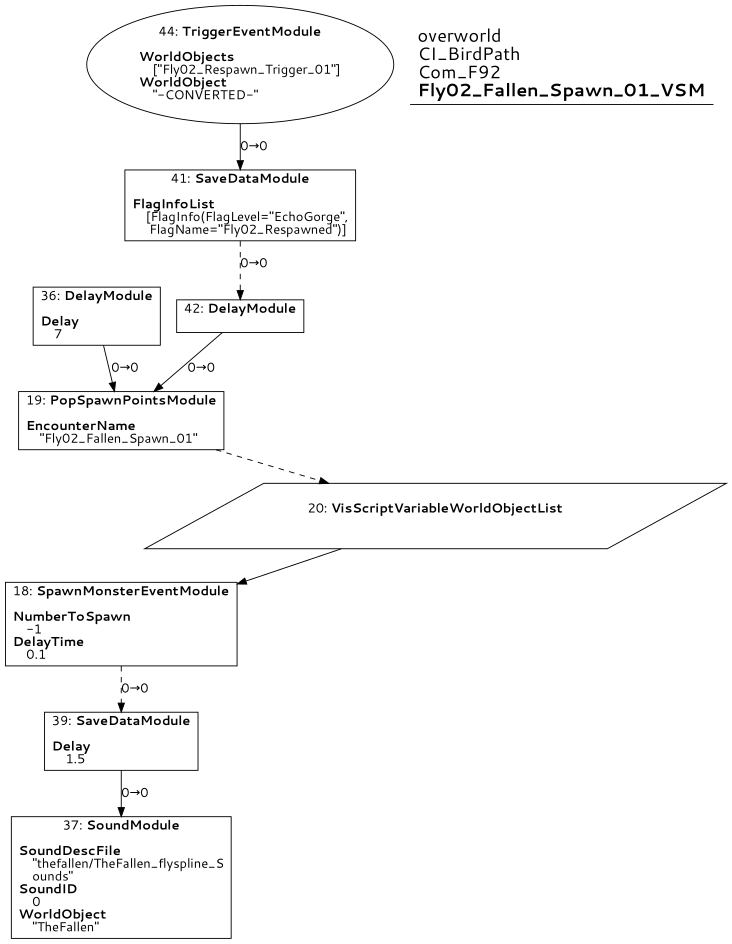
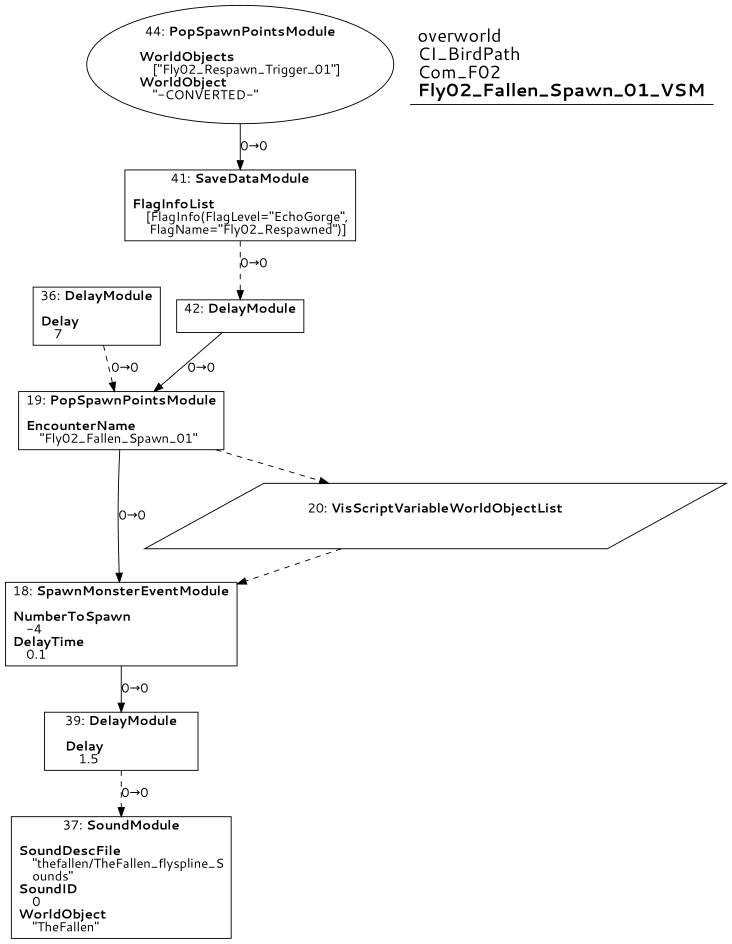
node "44:": text "TriggerEventModule" -> "PopSpawnPointsModule"
node "overworld": text "Com_F92" -> "Com_F02"
edge "36:" -> "19:": style solid -> dashed
edge "19:" -> "18:": added, label "0→0"
edge "20:" -> "18:": style solid -> dashed
node "18:": text "-1" -> "-4"
edge "18:" -> "39:": style dashed -> solid
node "39:": text "SaveDataModule" -> "DelayModule"
edge "39:" -> "37:": style solid -> dashed
